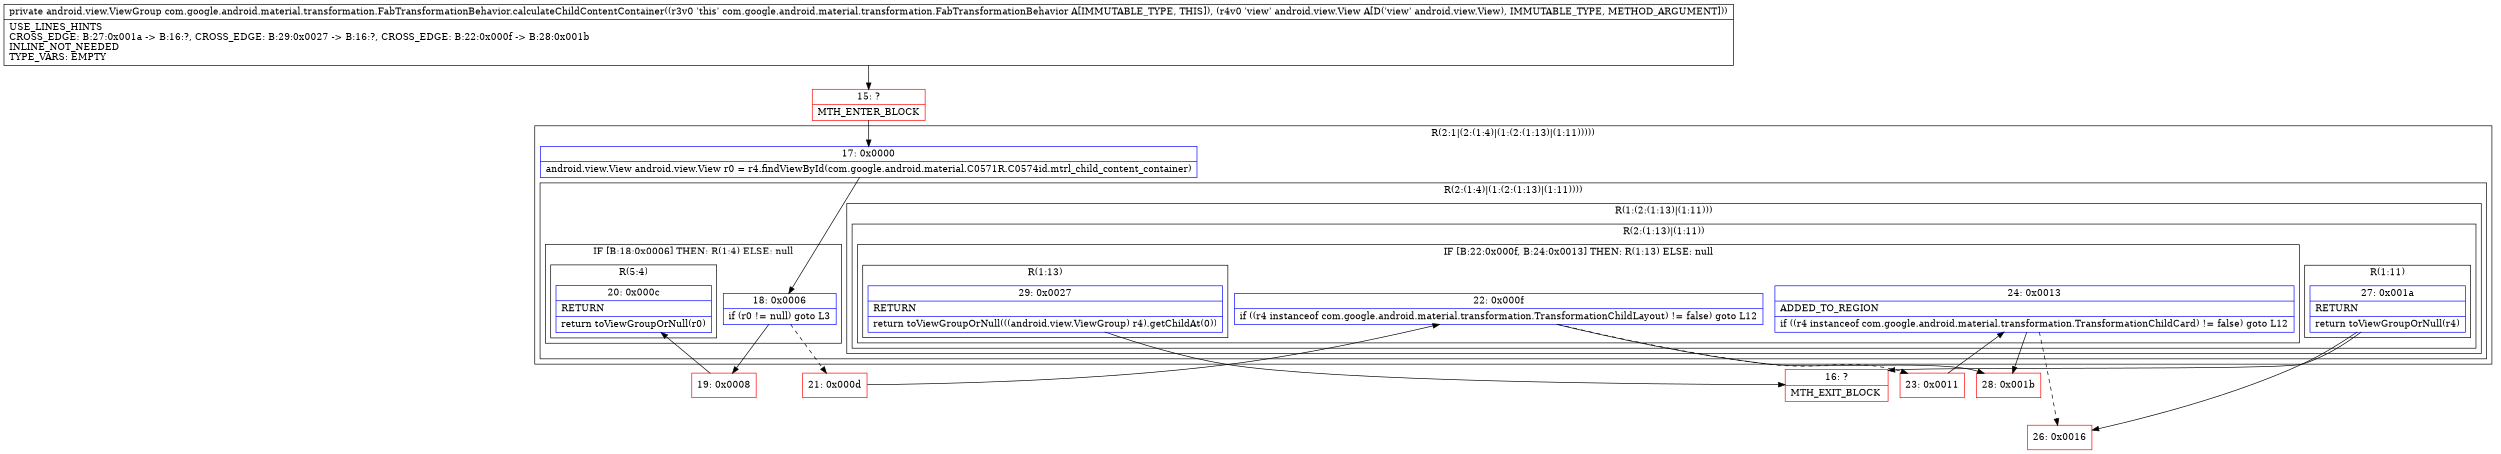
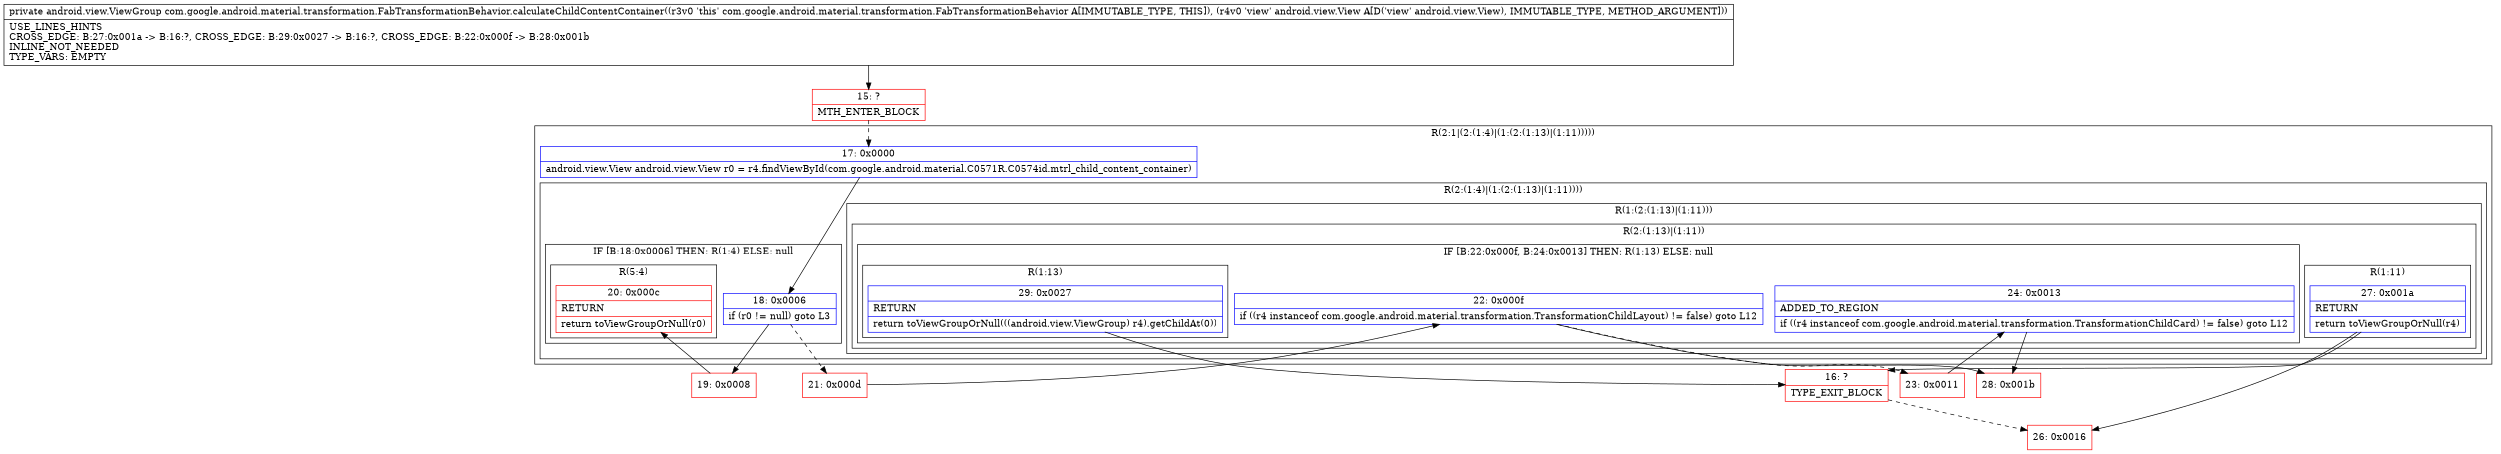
edge "15: ?" -> "17: 0x0000": style solid -> dashed
node "20: 0x000c": color blue -> red
edge "24: 0x0013" -> "26: 0x0016": now "16: ?" -> "26: 0x0016"
node "16: ?": text "MTH_EXIT_BLOCK" -> "TYPE_EXIT_BLOCK"
